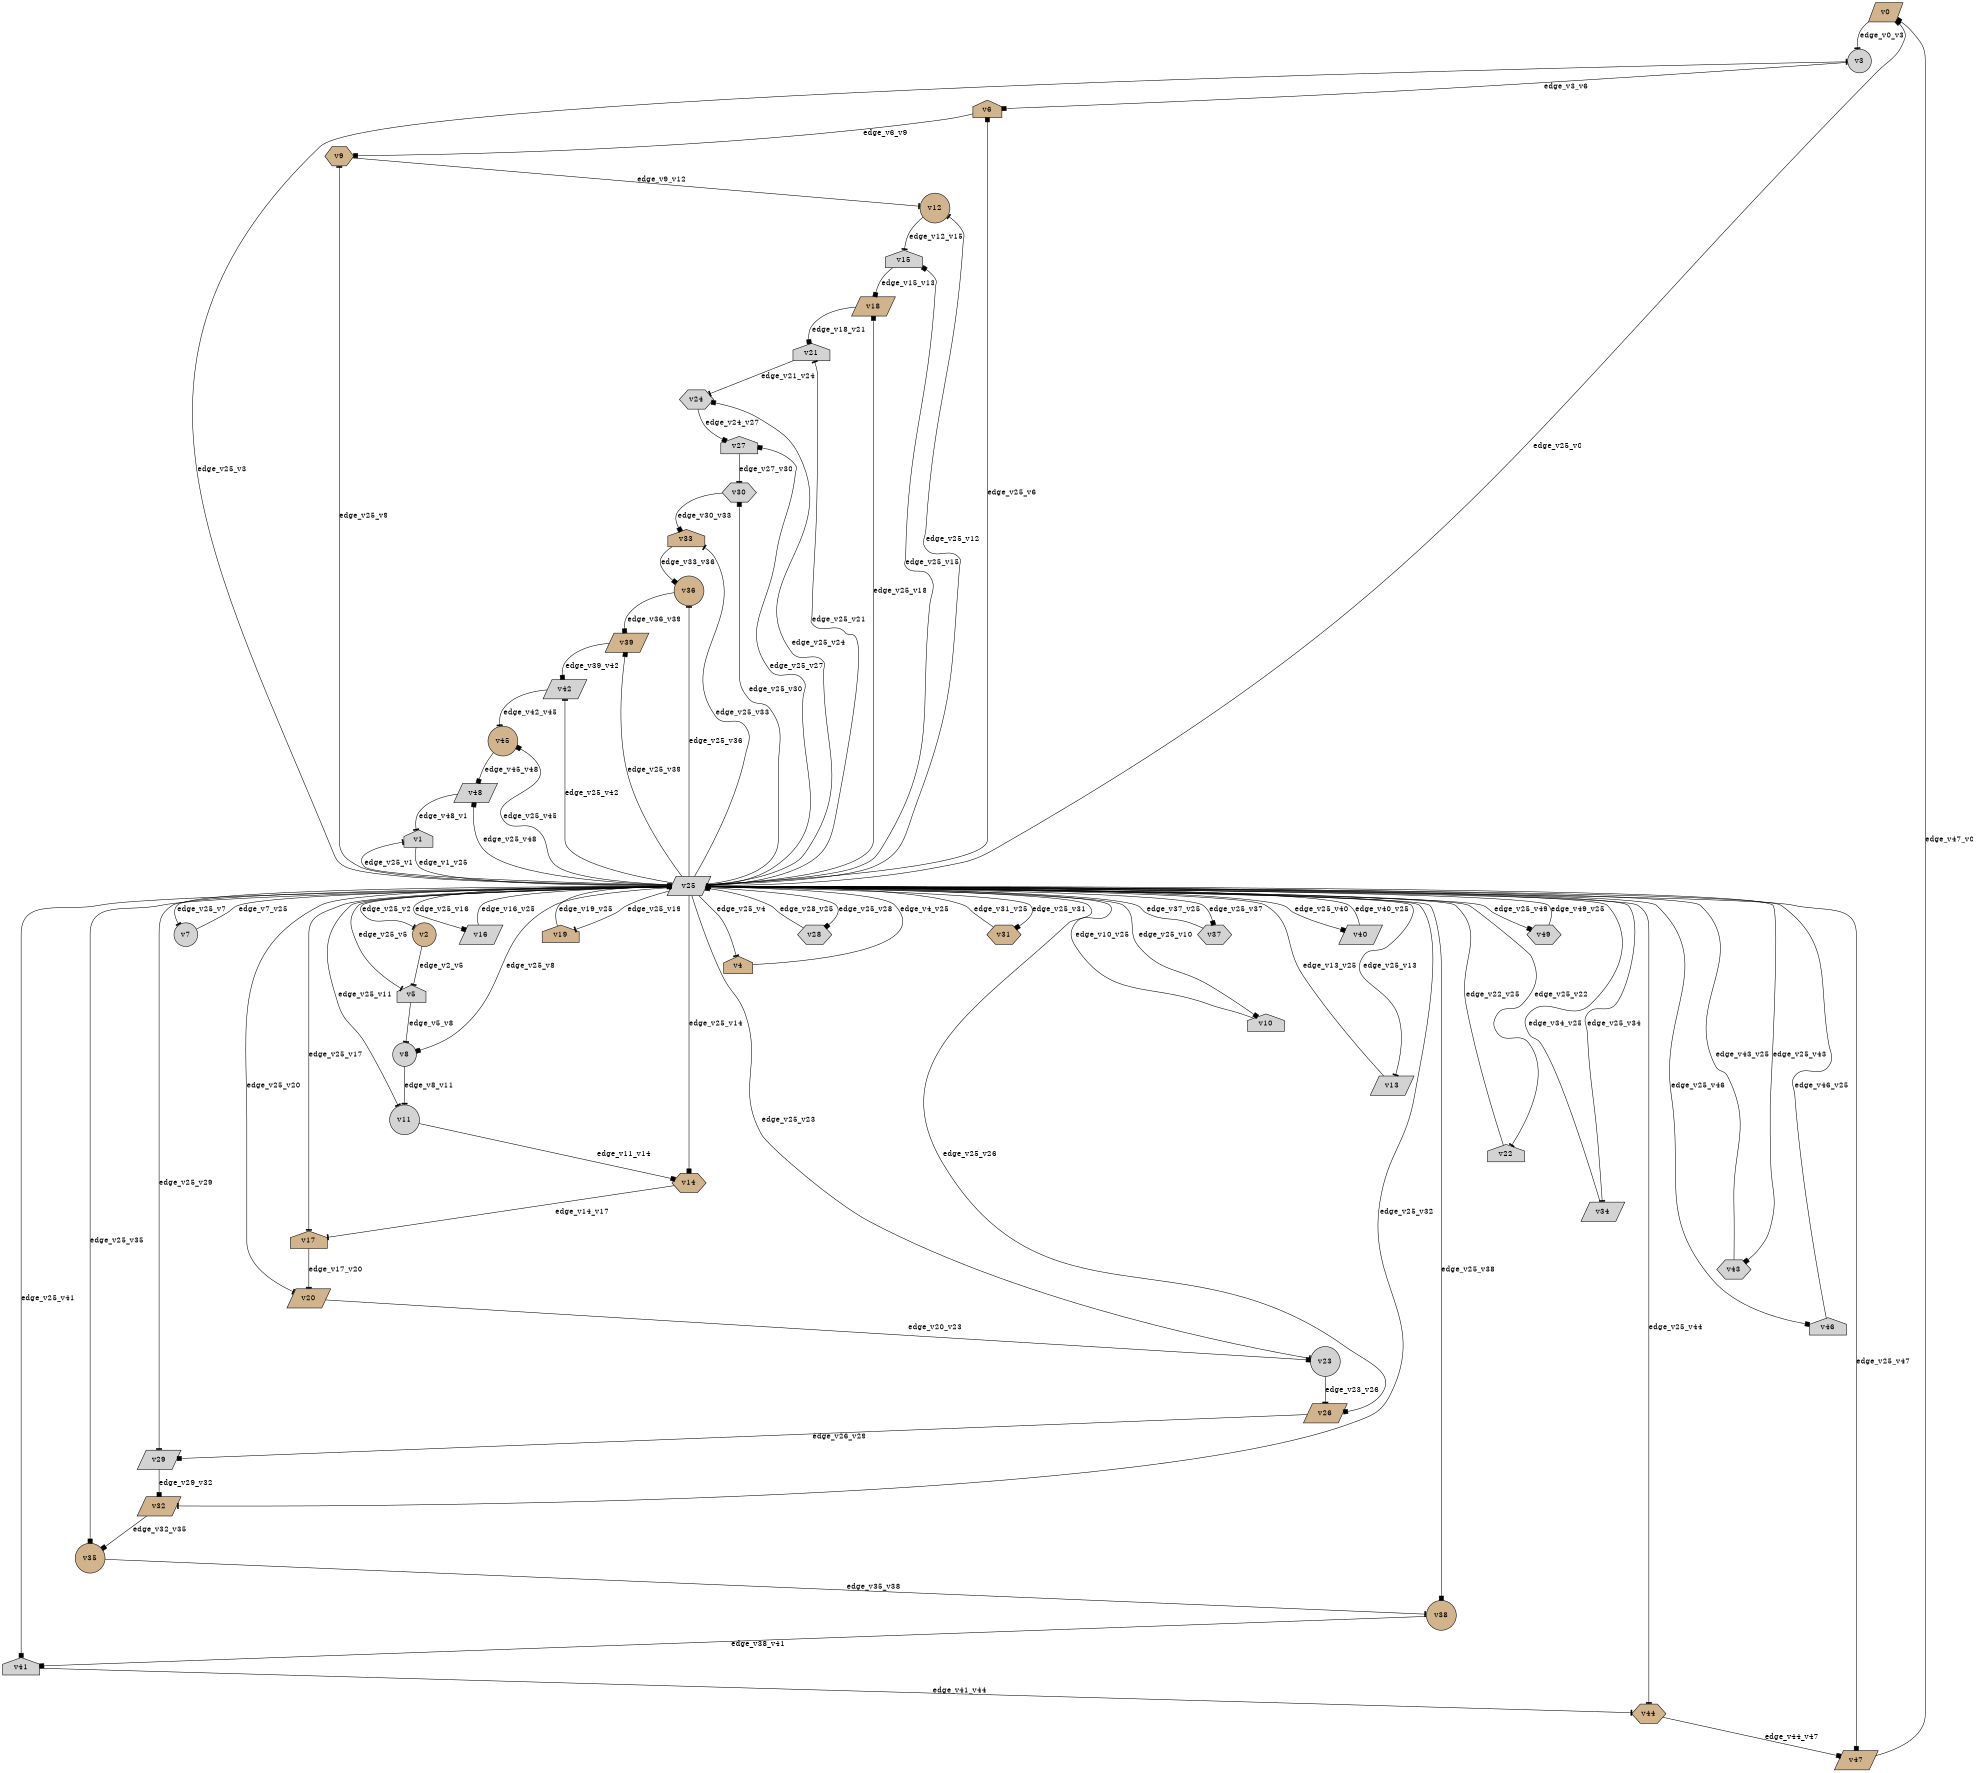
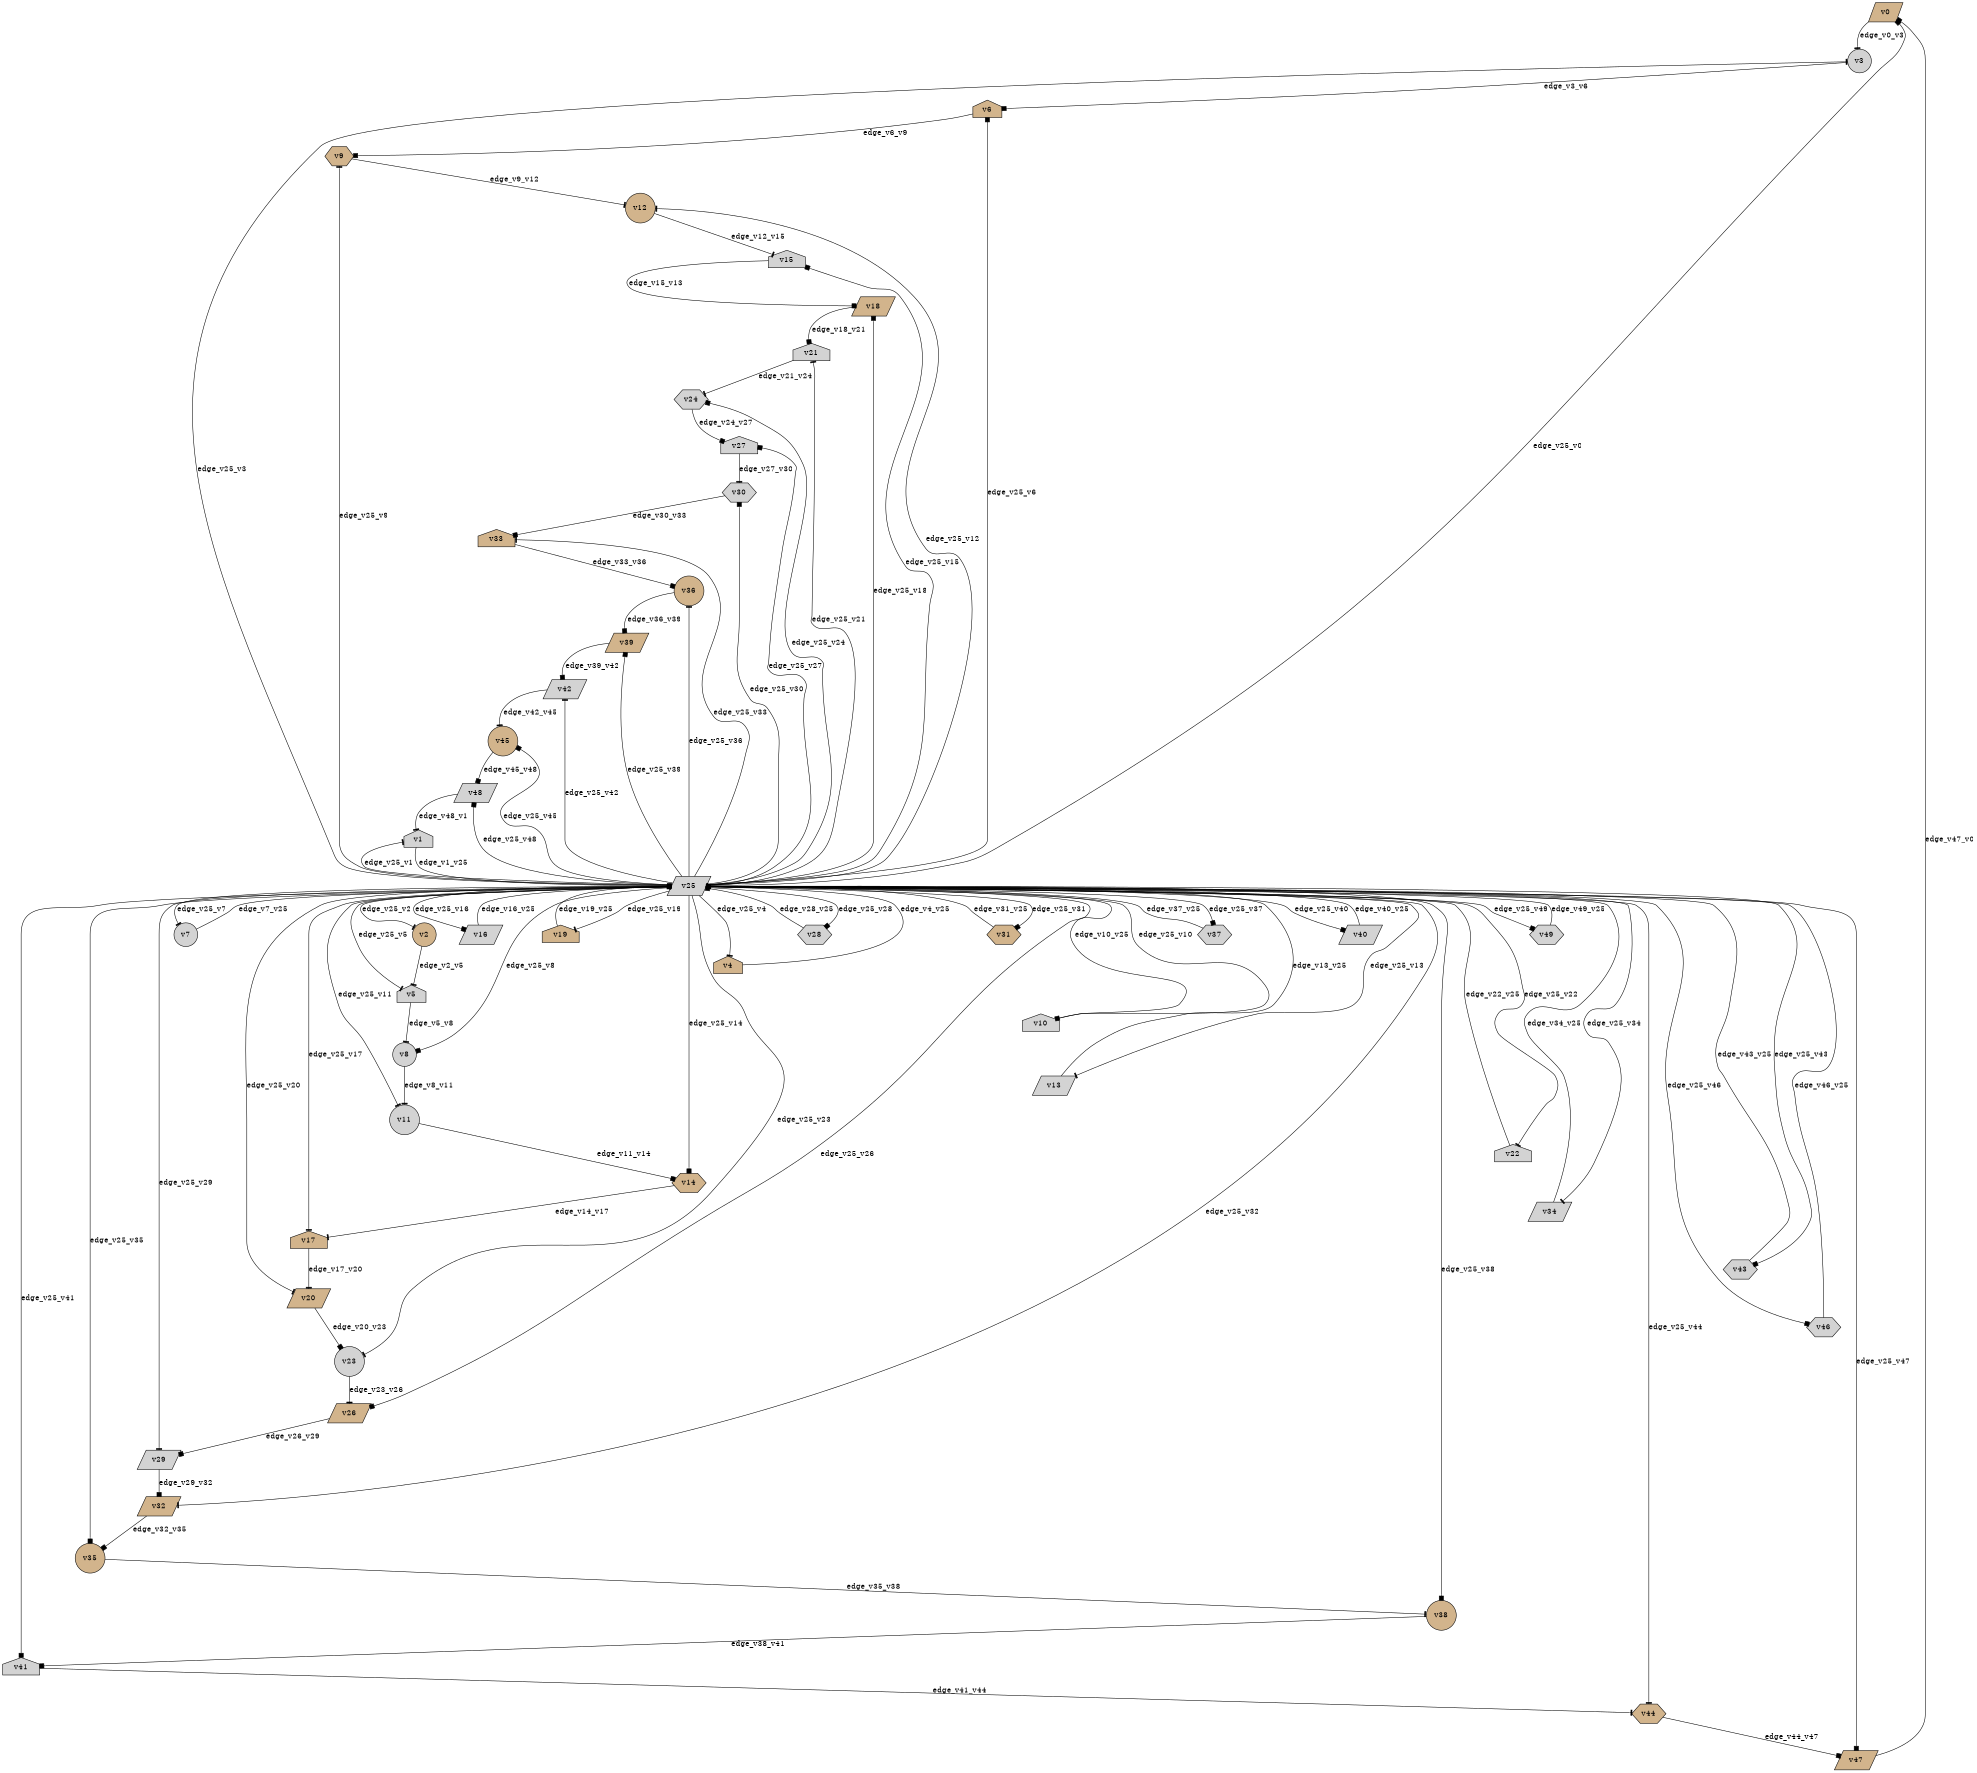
node "v46": shape house -> hexagon
